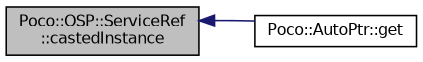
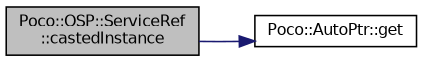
edge "Poco::AutoPtr::get" -> "Poco::OSP::ServiceRef ::castedInstance": reversed
